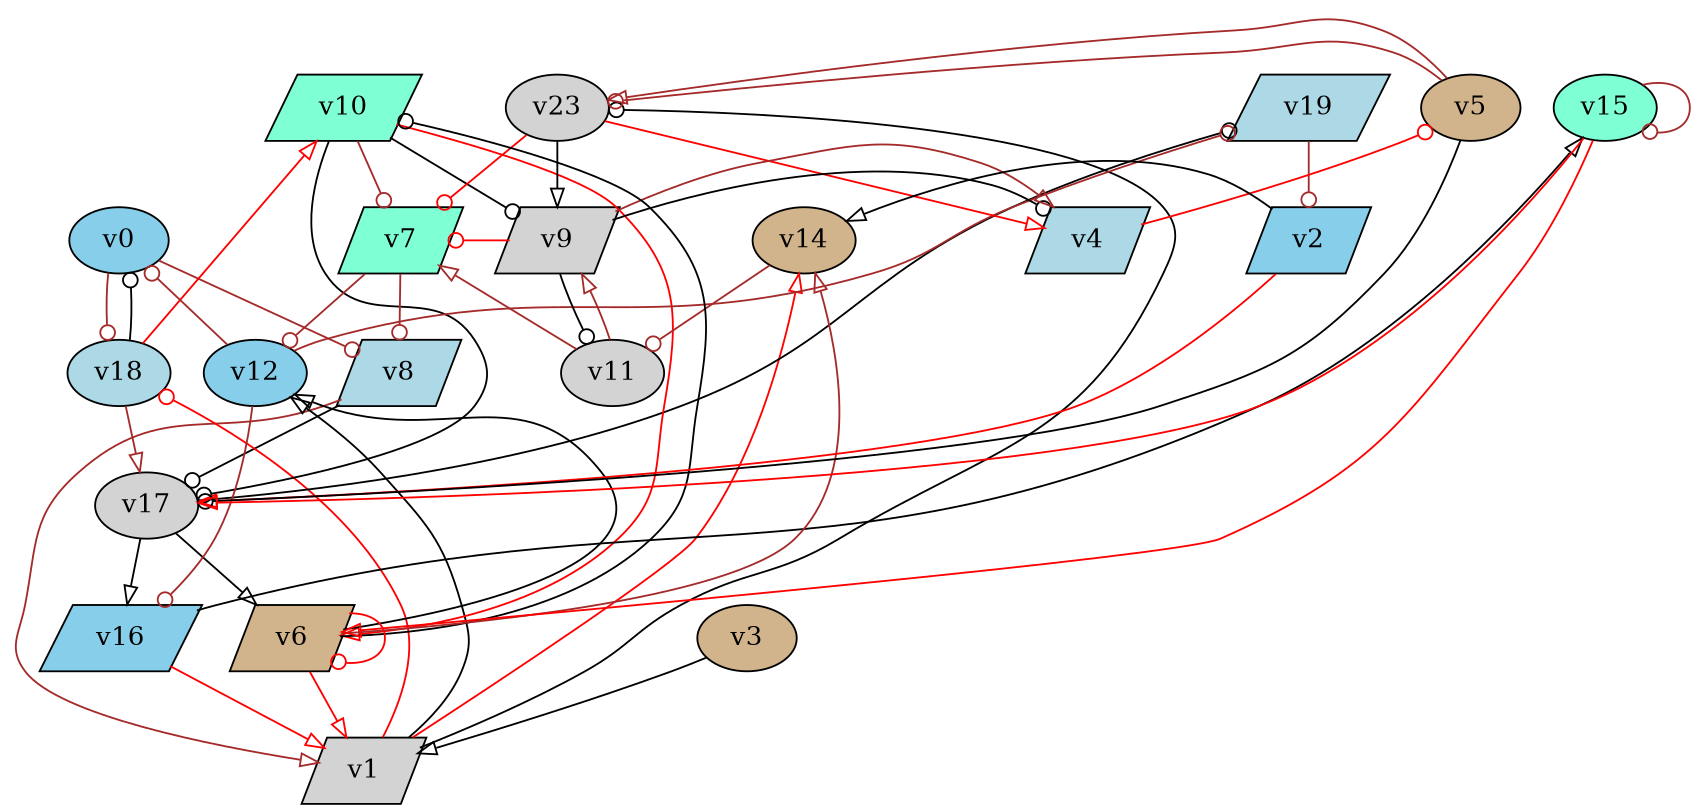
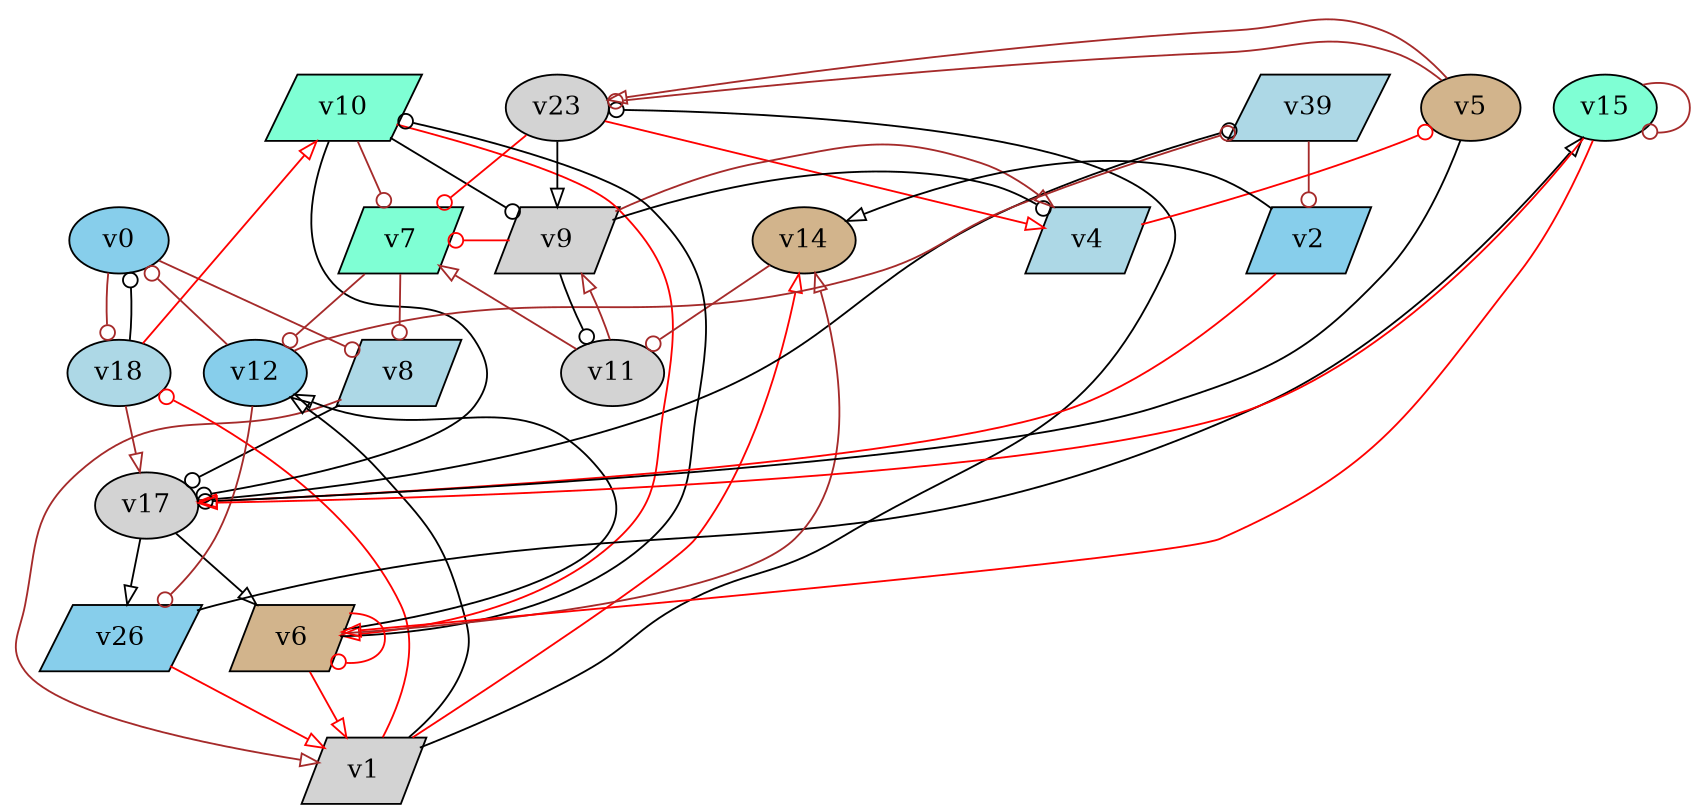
node "v19": label "v19" -> "v39"
node "v16": label "v16" -> "v26"
node "v3": removed
